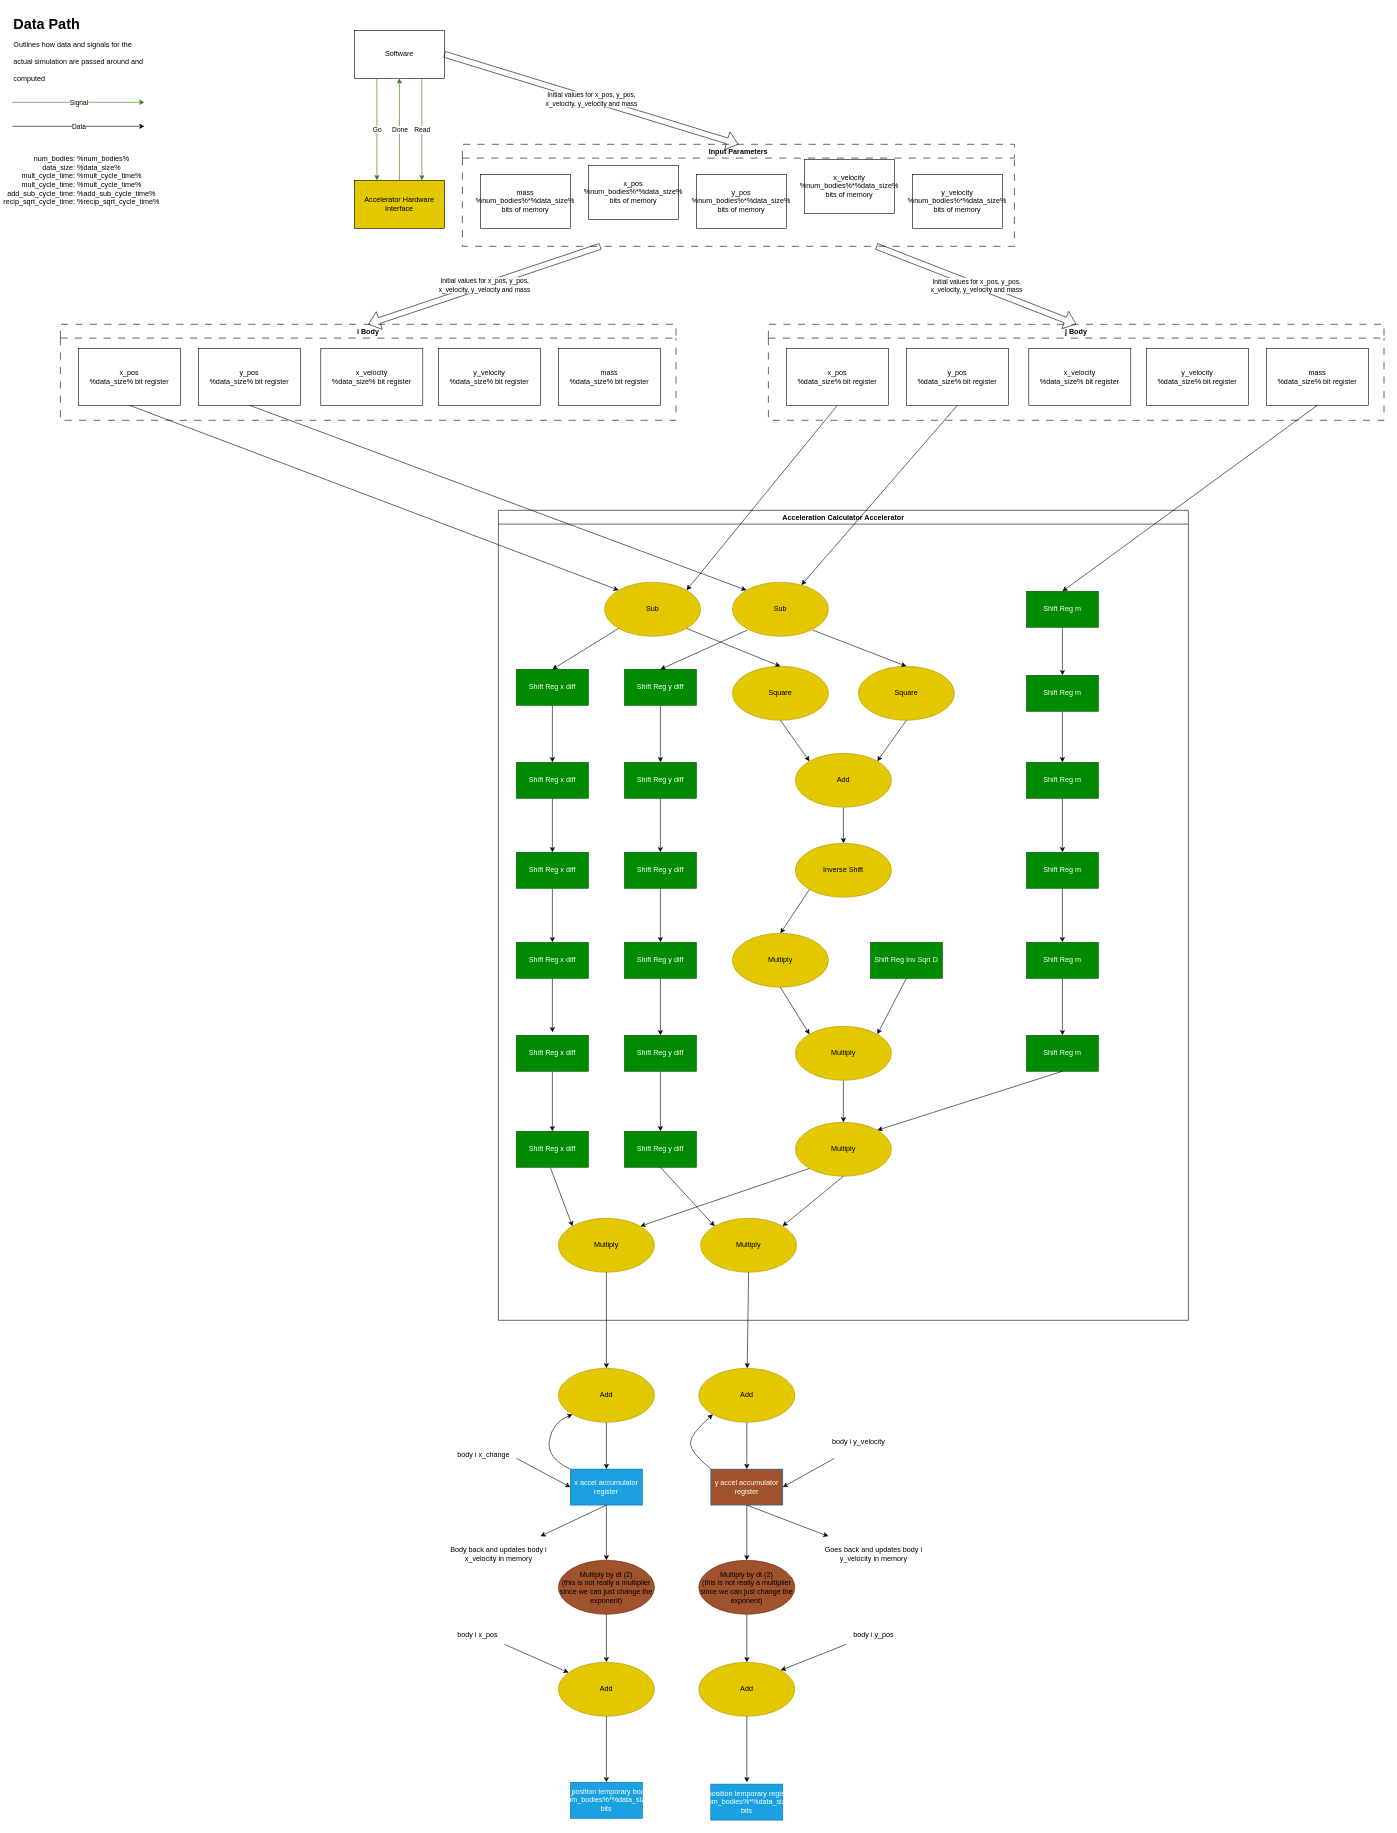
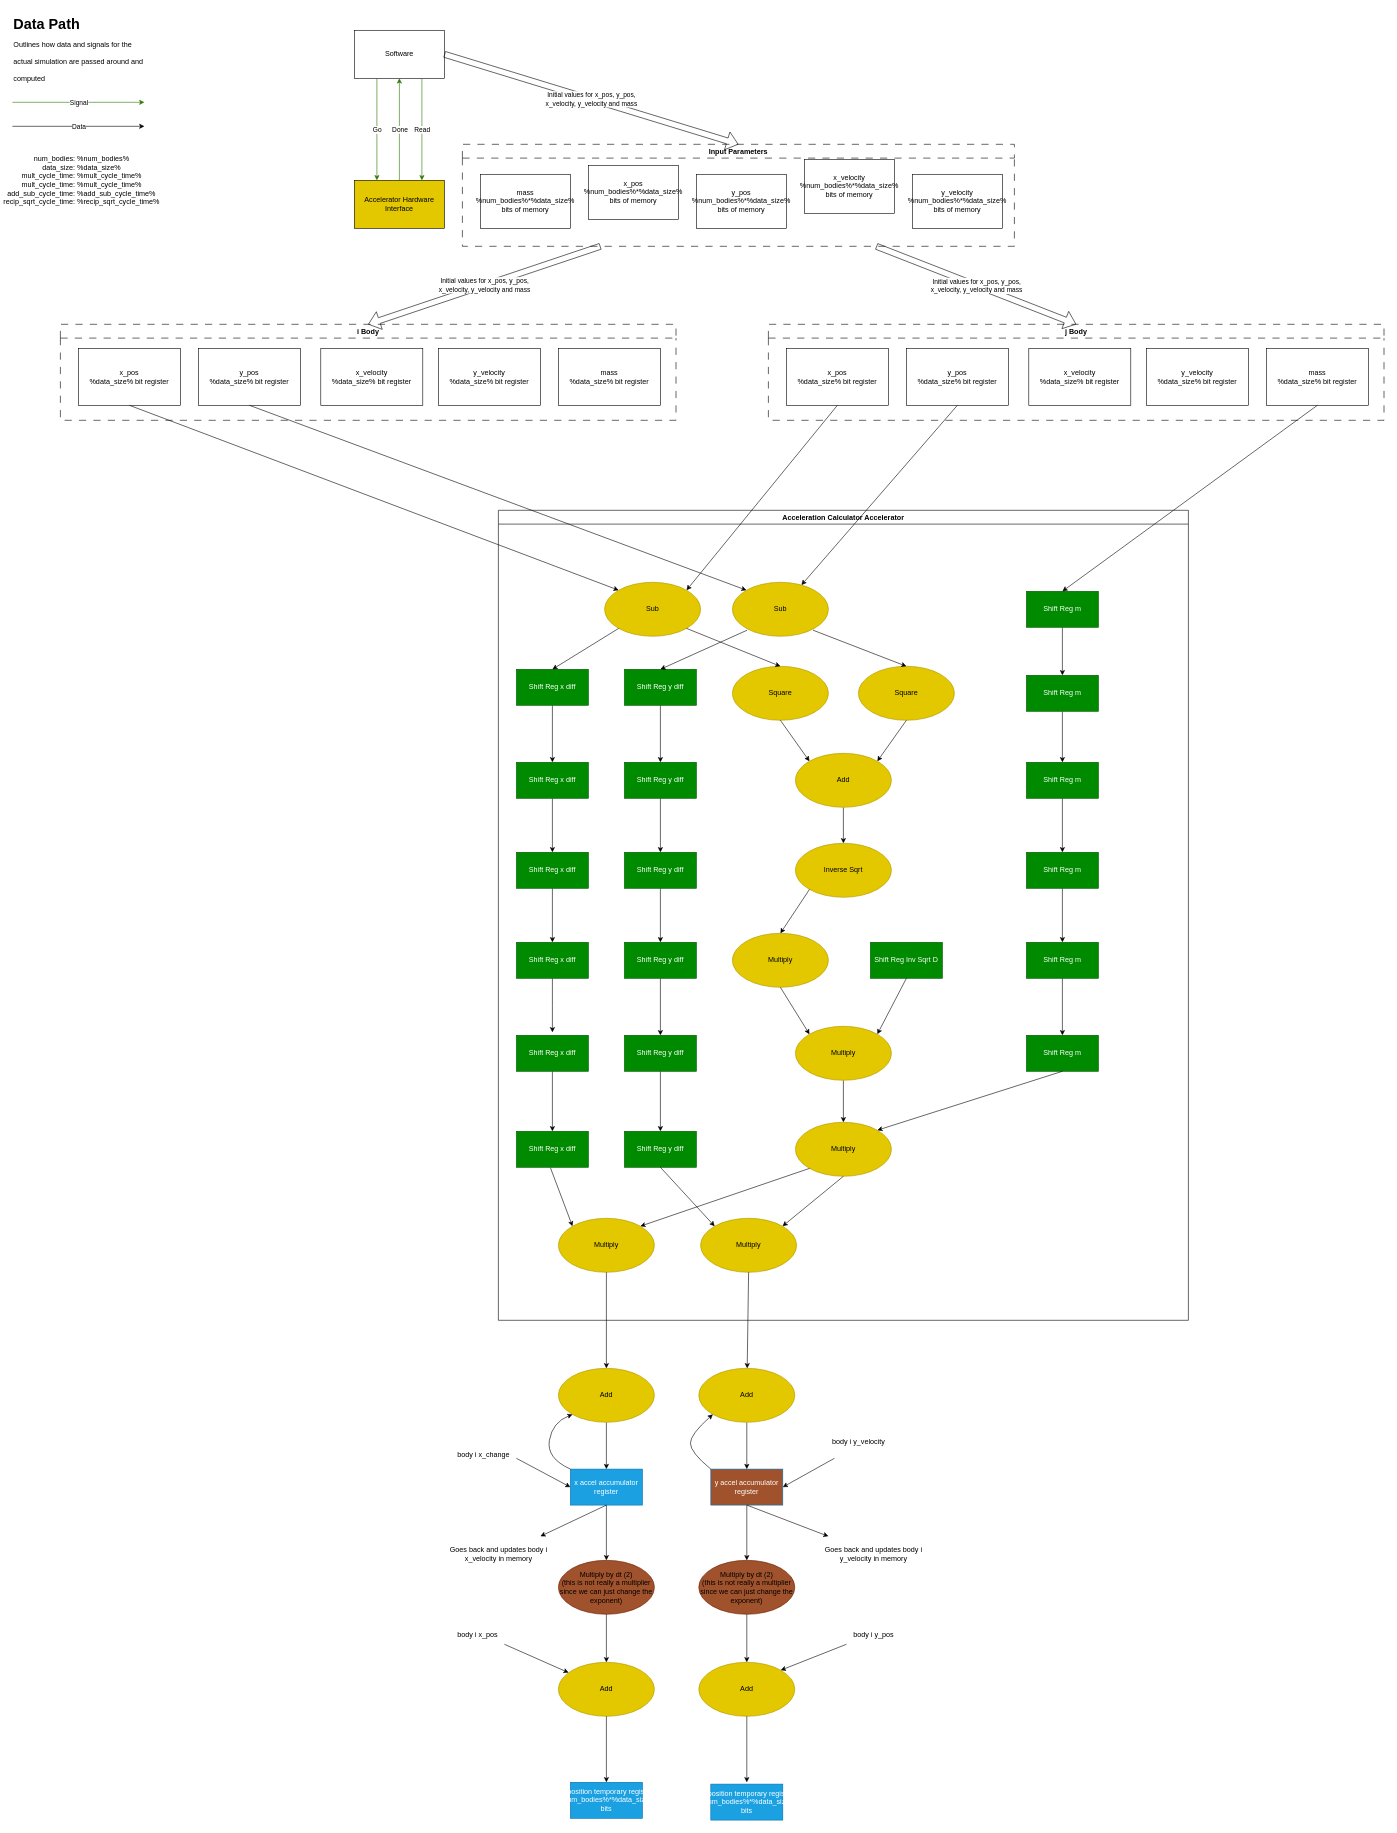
node "Inverse Shift": label "Inverse Shift" -> "Inverse Sqrt"
node "Body back and updates body i x_velocity in memory": label "Body back and updates body i x_velocity in memory" -> "Goes back and updates body i x_velocity in memory"
node "x_position temporary body %num_bodies%*%data_size% bits": label "x_position temporary body %num_bodies%*%data_size% bits" -> "x_position temporary register %num_bodies%*%data_size% bits"
